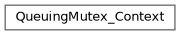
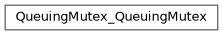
node "QueuingMutex_Context": label "QueuingMutex_Context" -> "QueuingMutex_QueuingMutex"
